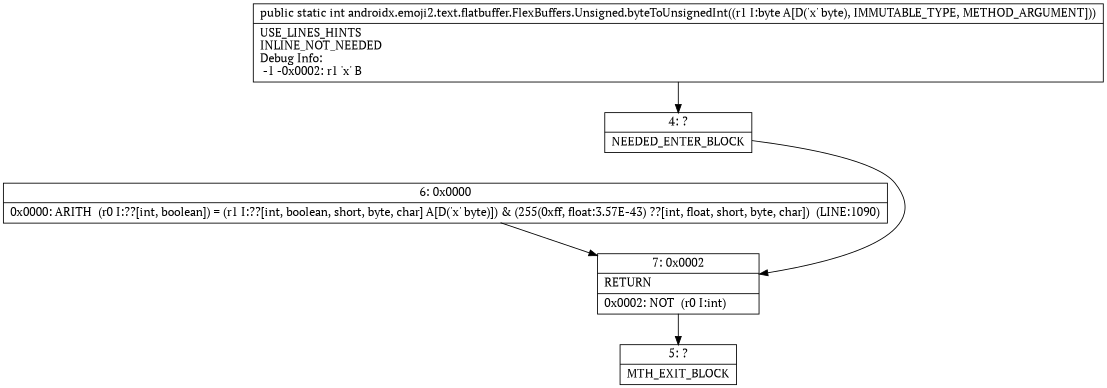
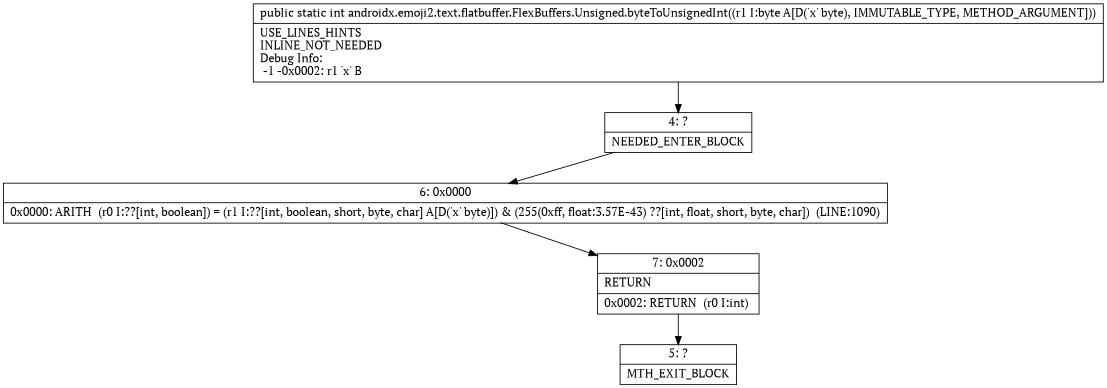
edge "4: ?" -> "7: 0x0002": now "4: ?" -> "6: 0x0000"
node "7: 0x0002": text "0x0002: NOT  (r0 I:int)" -> "0x0002: RETURN  (r0 I:int)"
